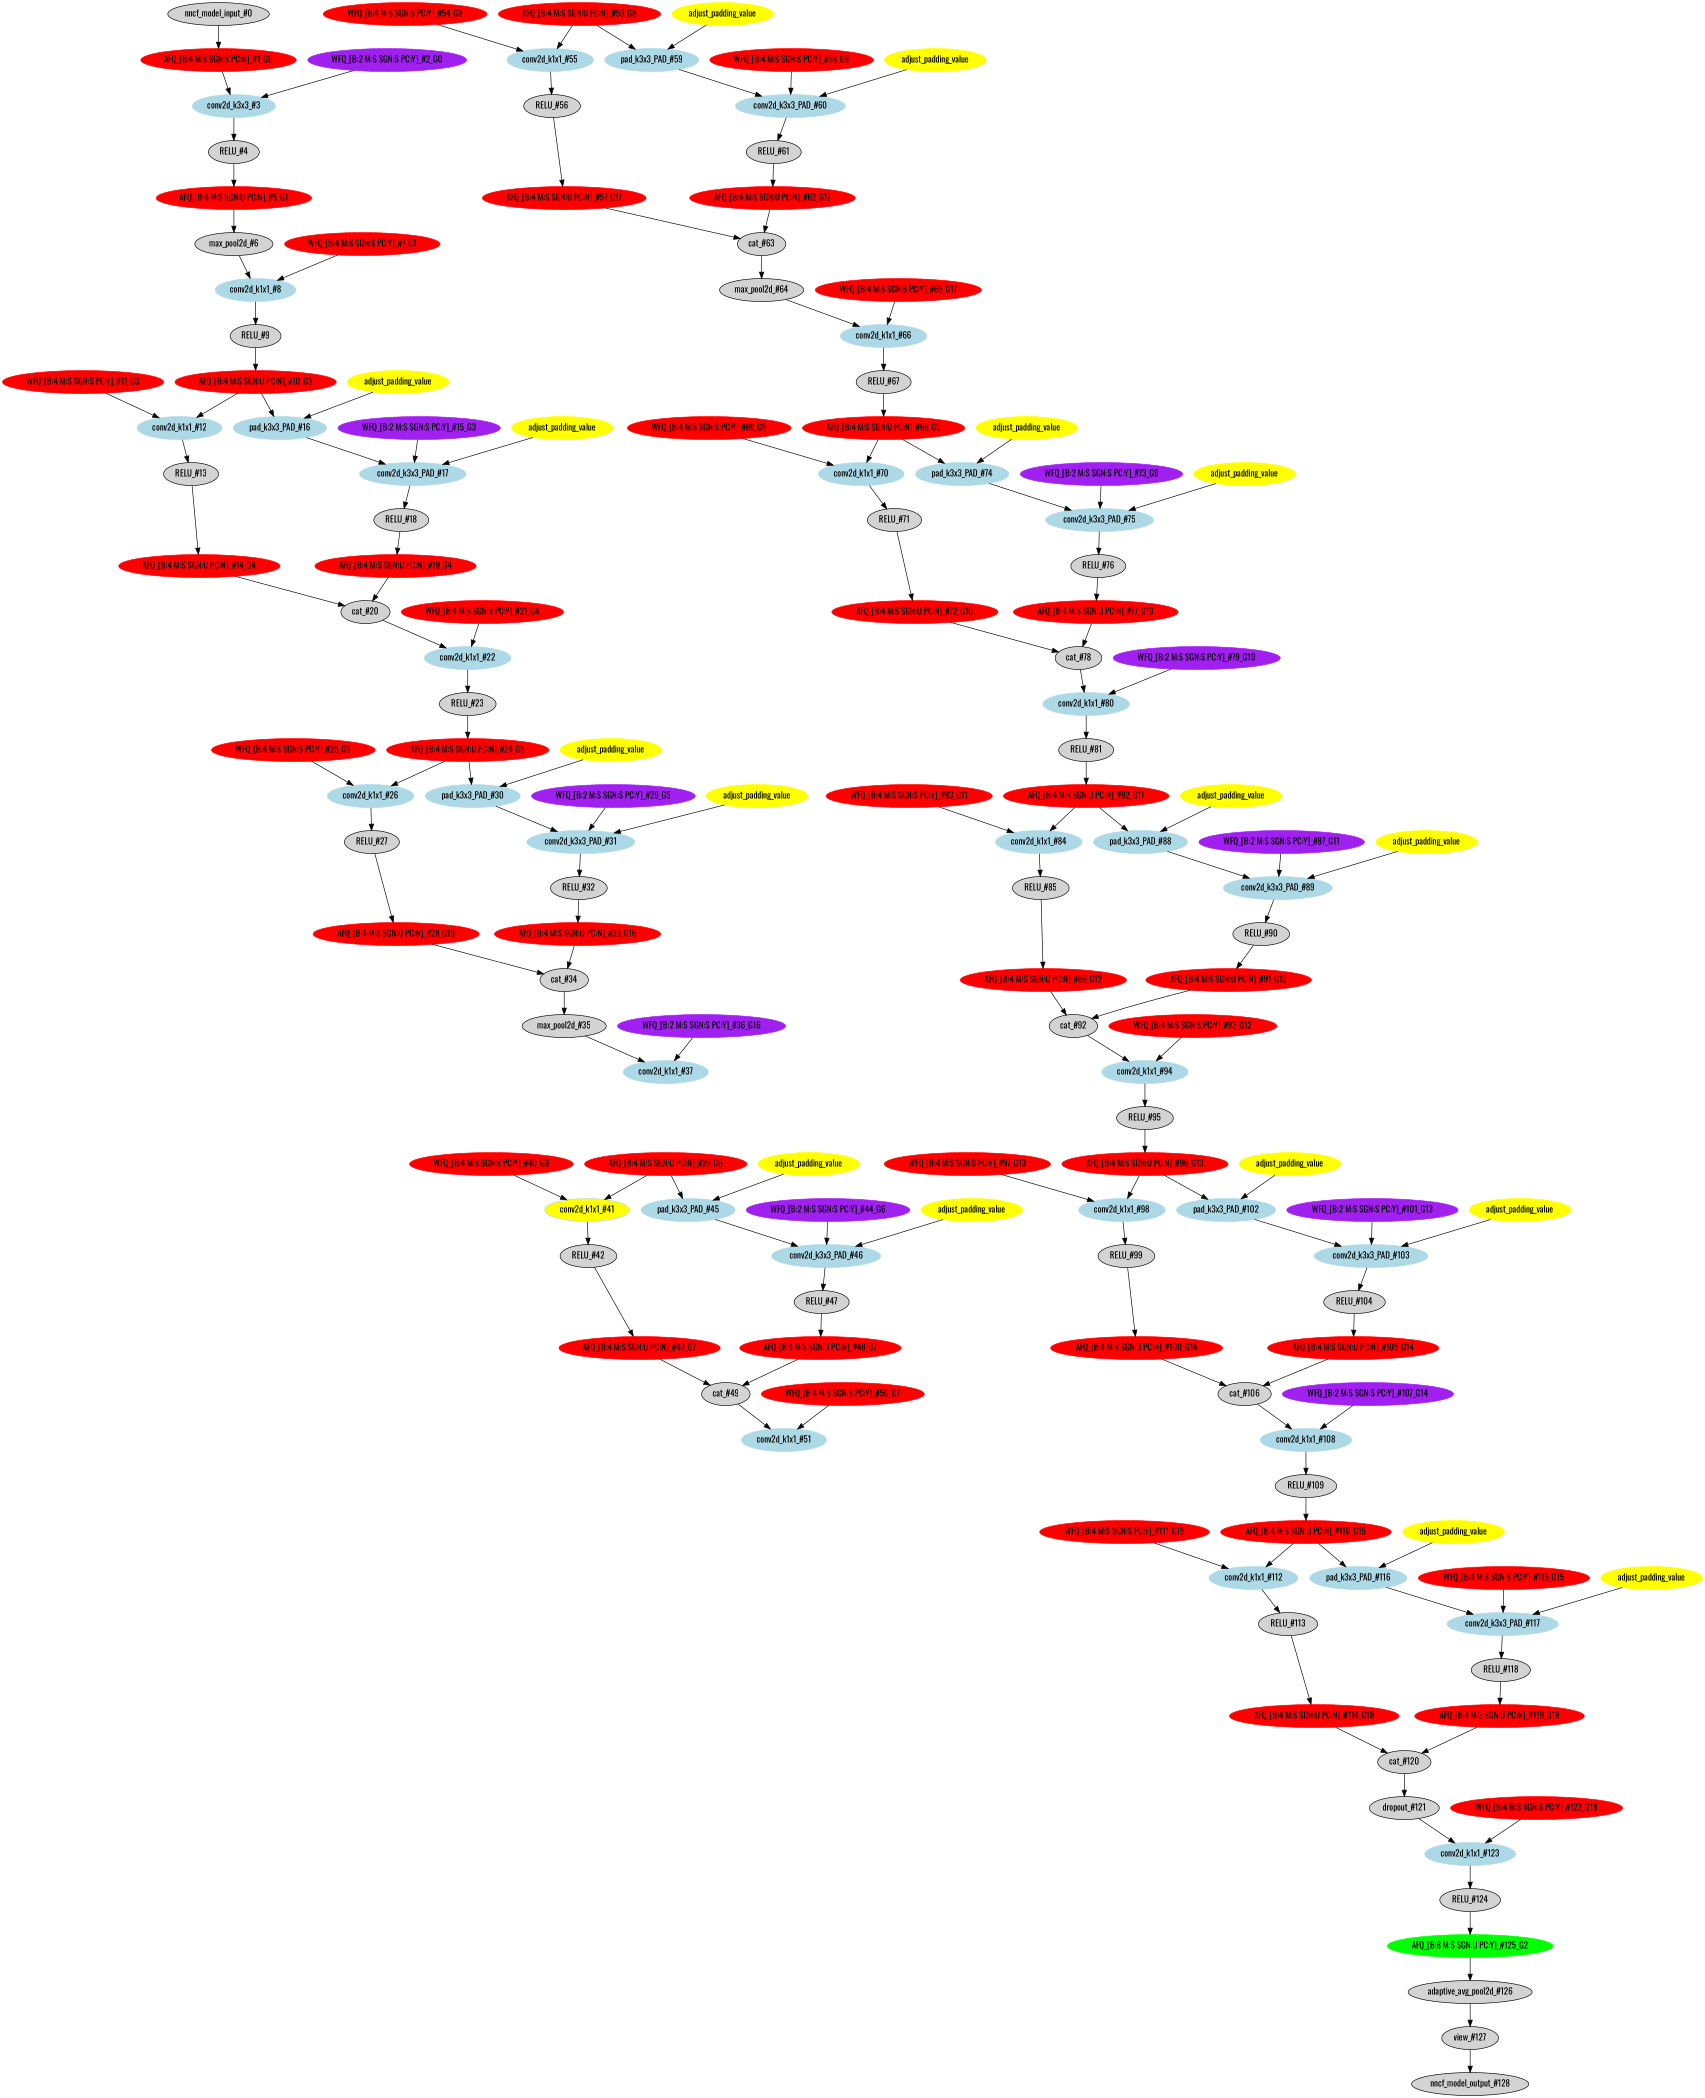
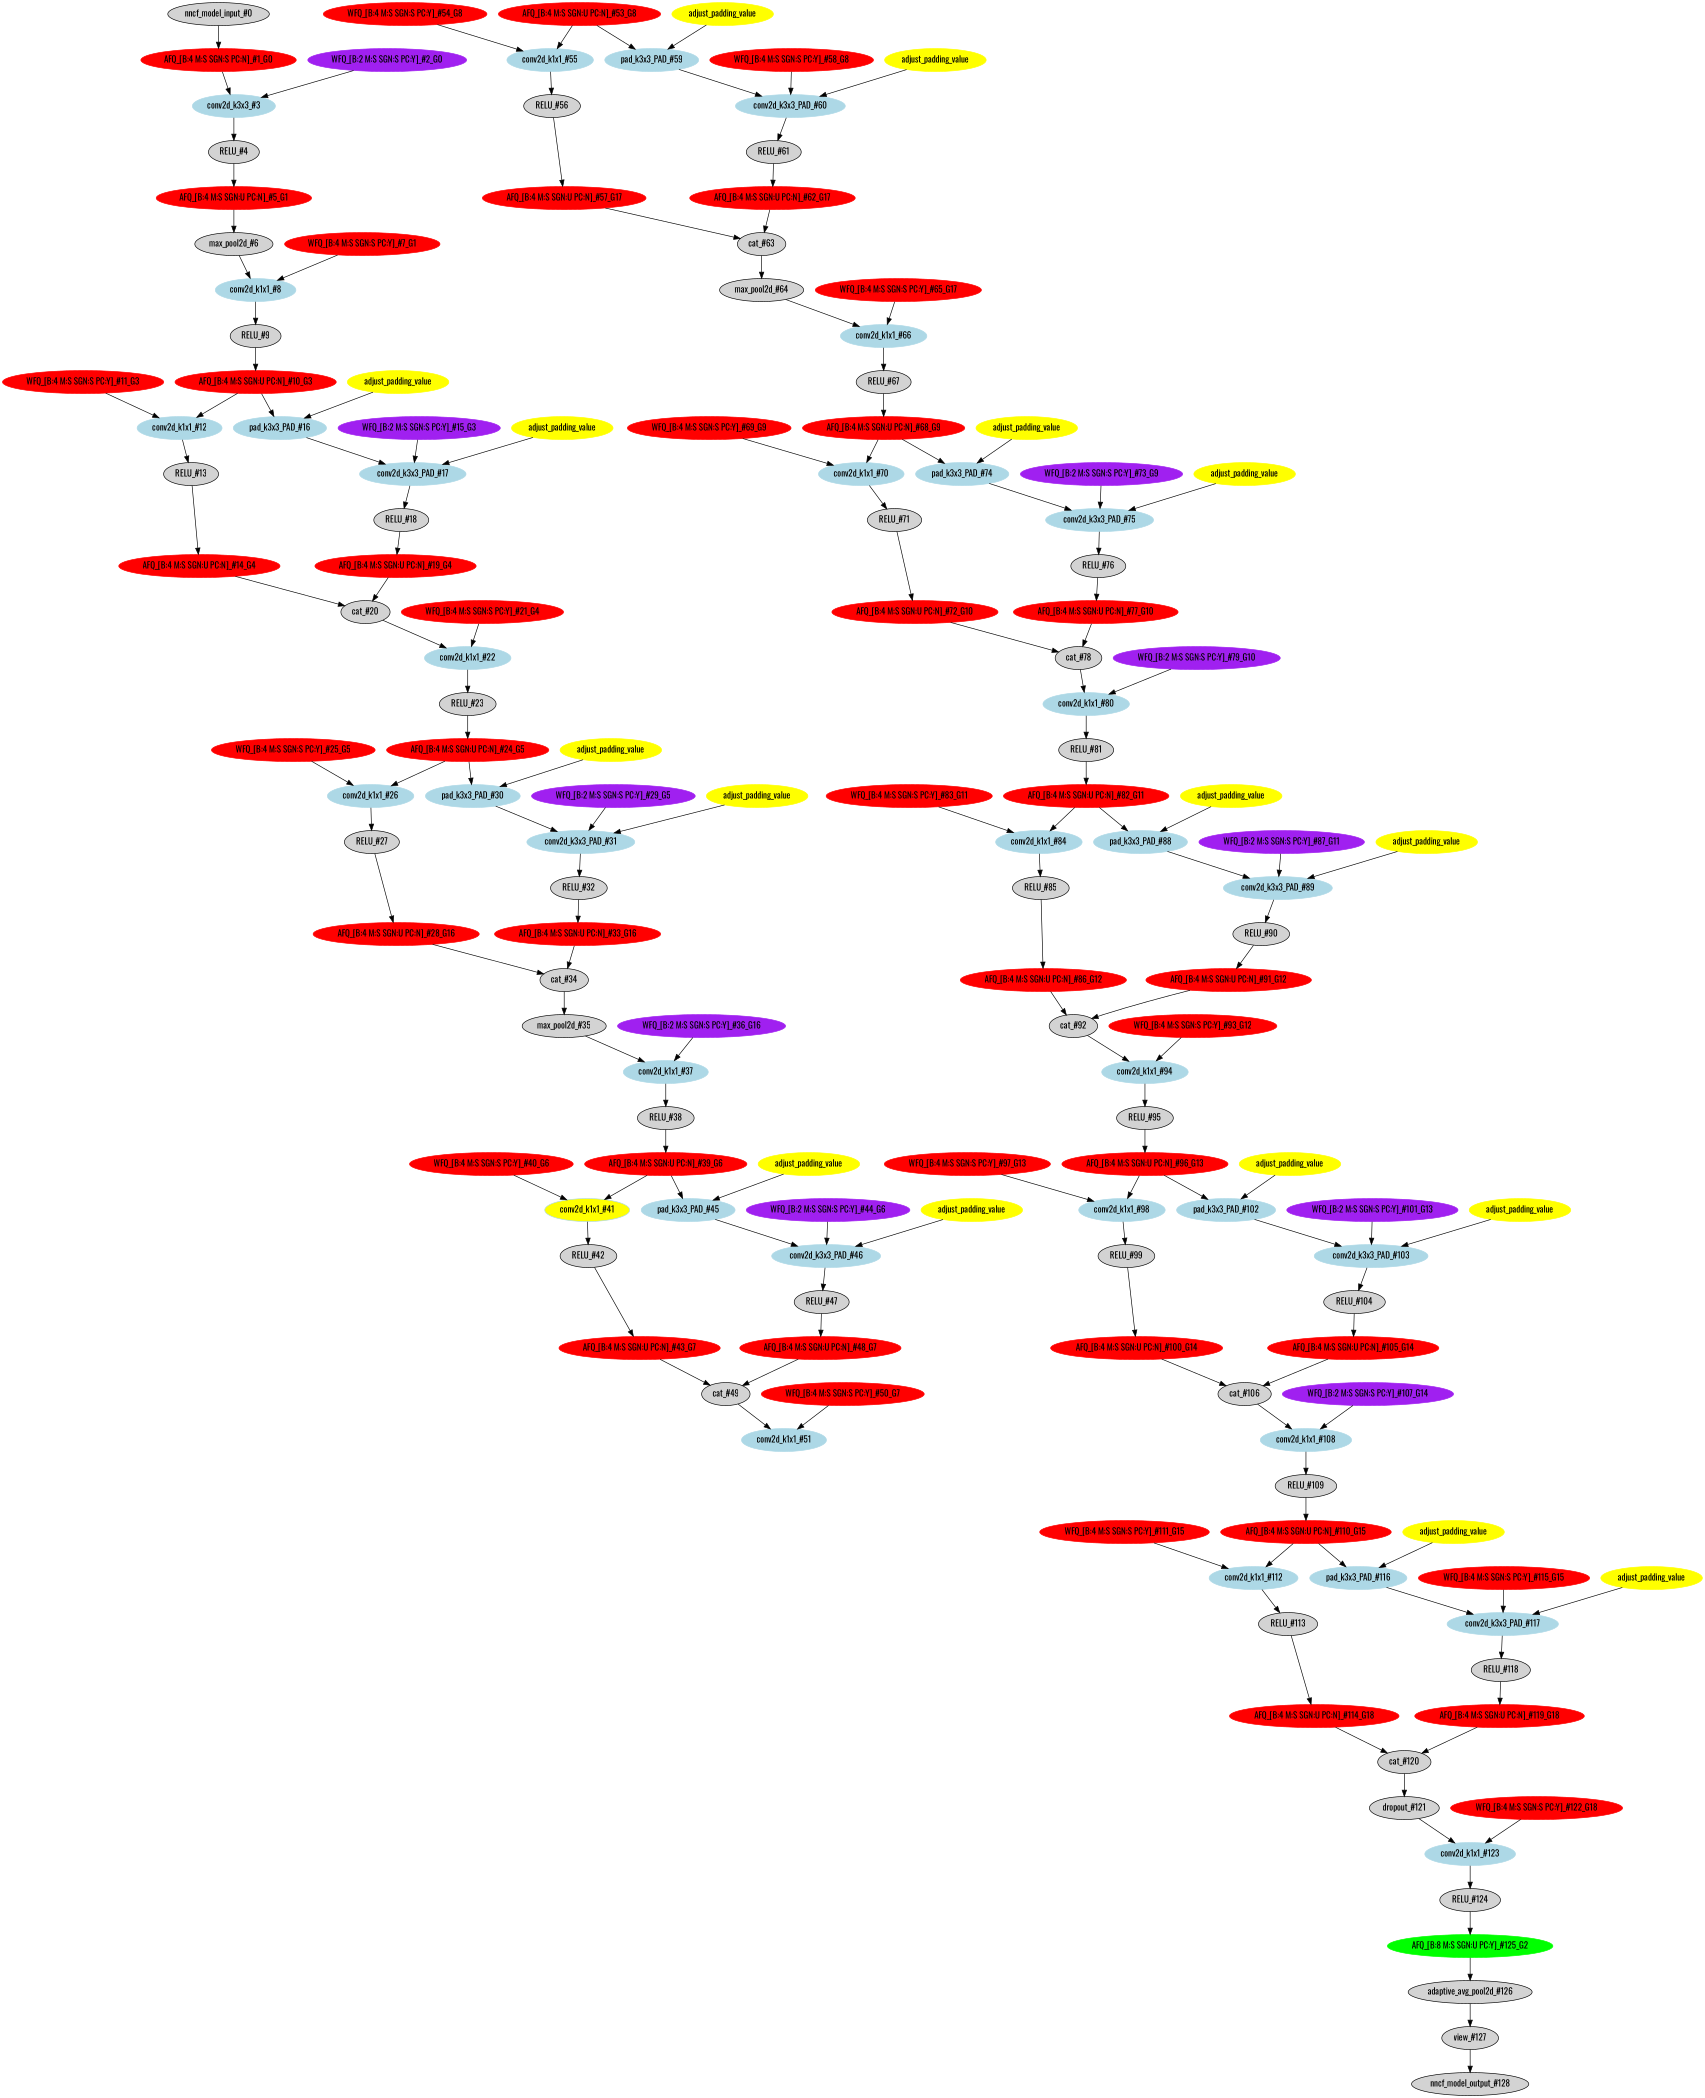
node "RELU_#38": added
